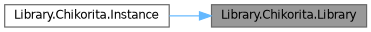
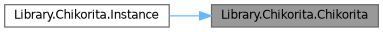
node "Library.Chikorita.Library": label "Library.Chikorita.Library" -> "Library.Chikorita.Chikorita"
